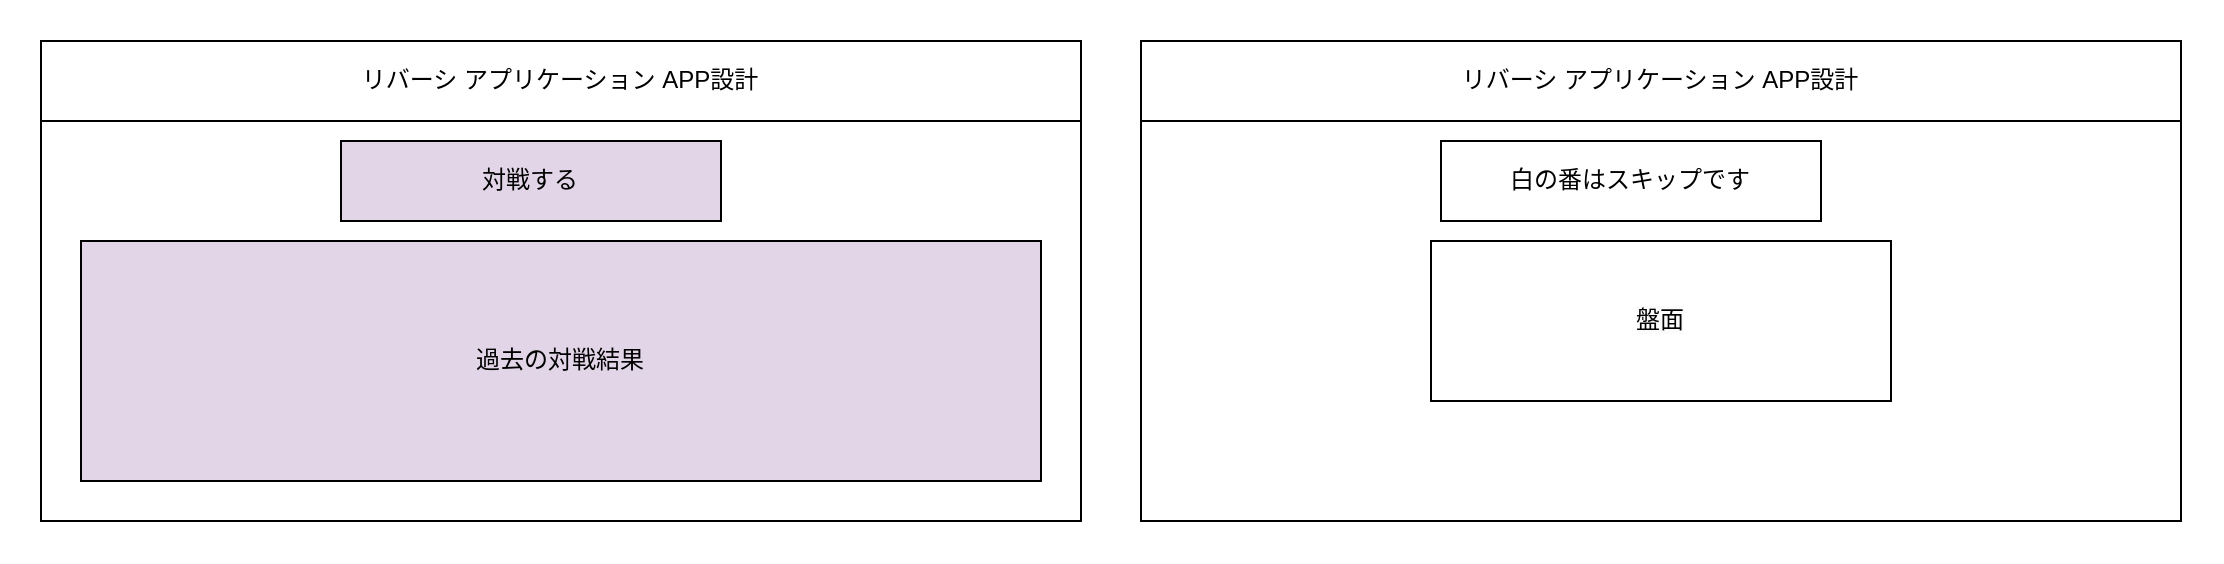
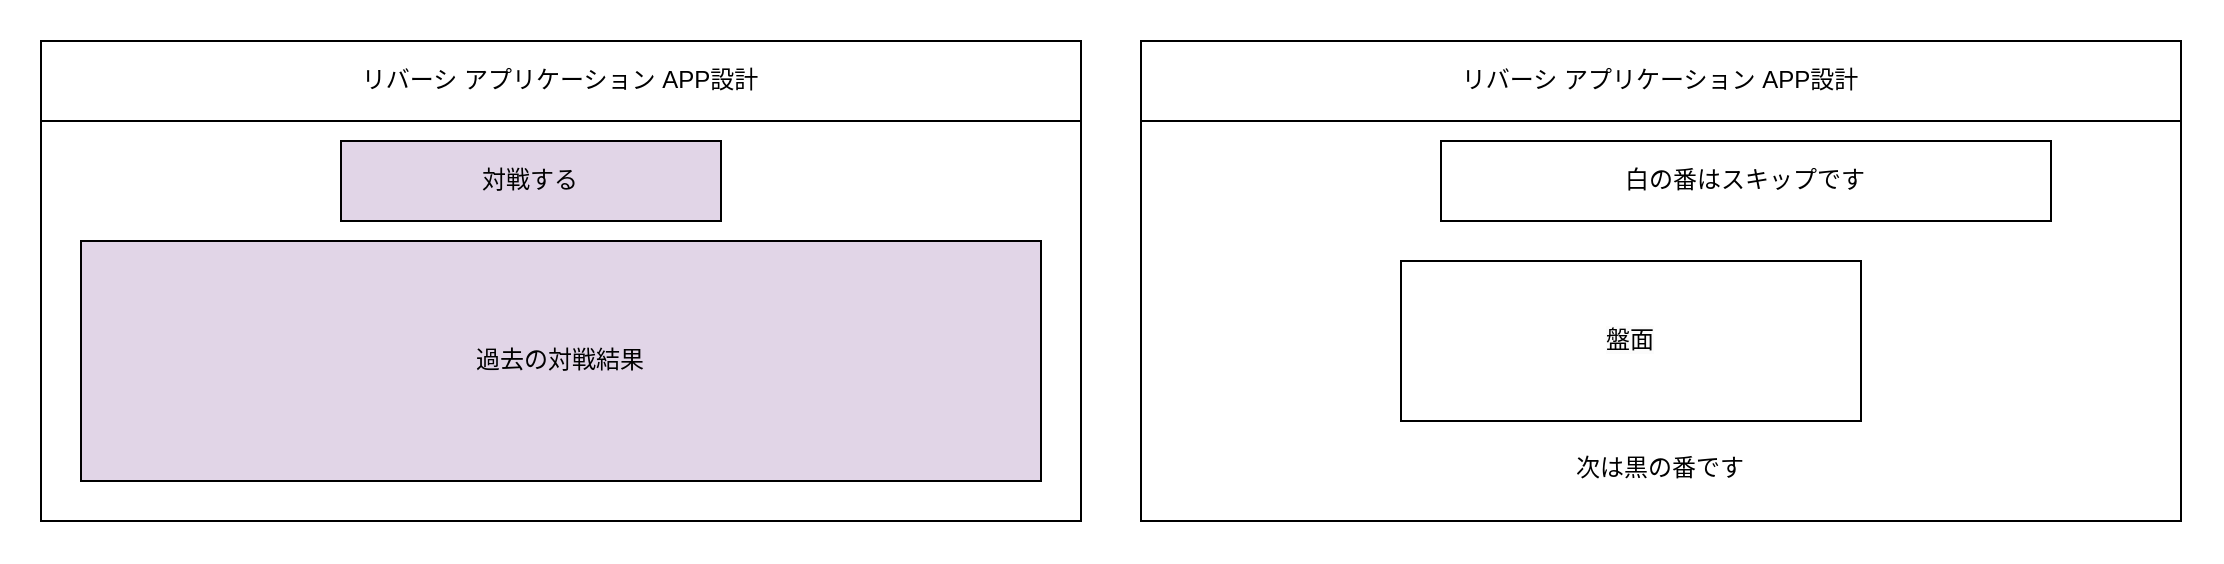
node "白の番はスキップです": size 380x80 -> 610x80
node "盤面": moved (1661, 321) -> (1631, 341)
node "次は黒の番です": added
